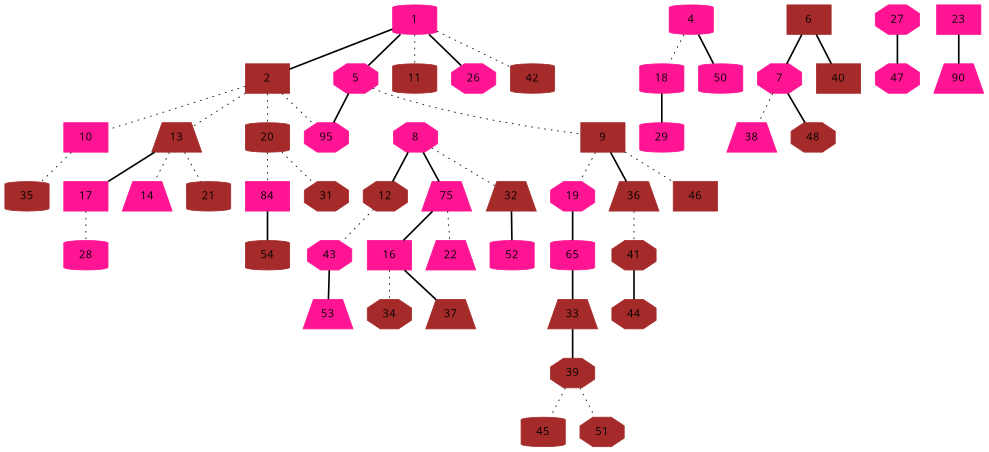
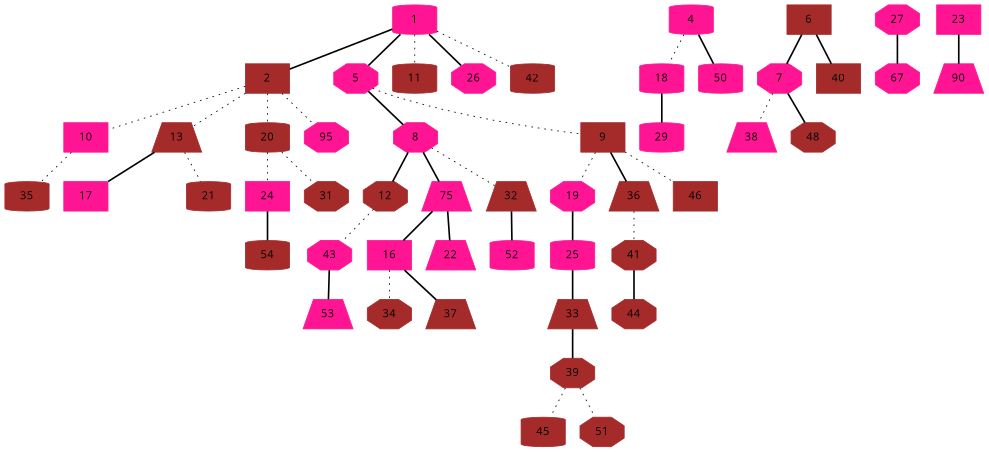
node "47": label "47" -> "67"
edge "5" -- "95": now "5" -- "8"
node "14": removed
node "84": label "84" -> "24"
edge "75" -- "22": style dotted -> bold
node "28": removed
node "65": label "65" -> "25"
